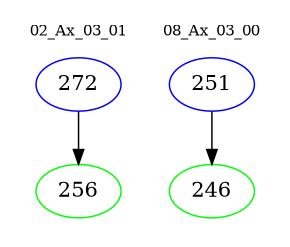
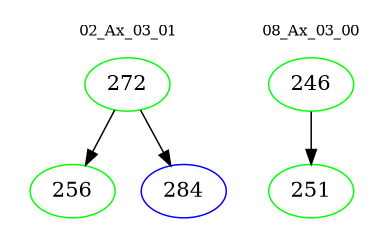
node "272": color blue -> green
node "251": color blue -> green
edge "251" -> "246": reversed
node "284": added
